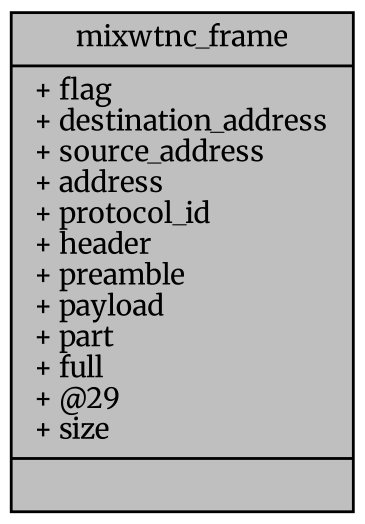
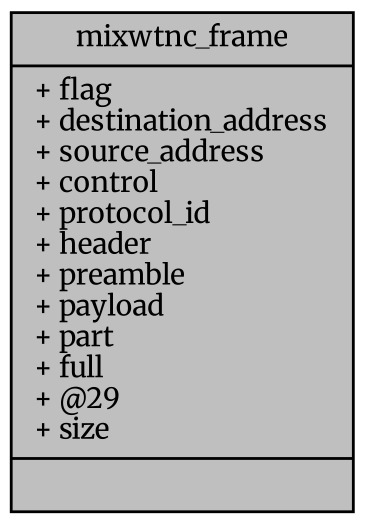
node "mixwtnc_frame": text "+ address" -> "+ control"
